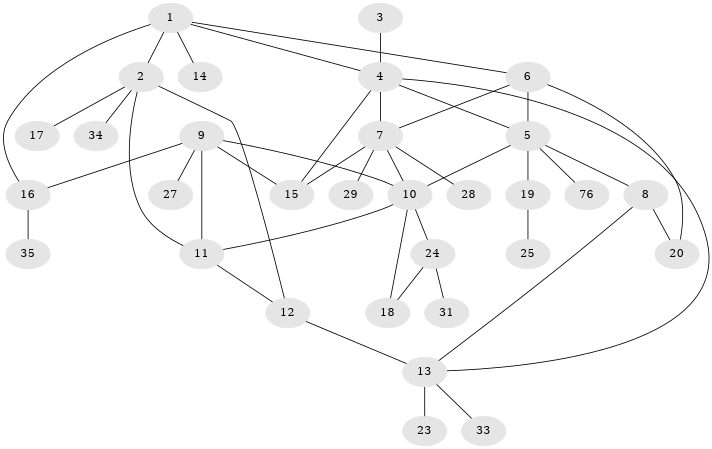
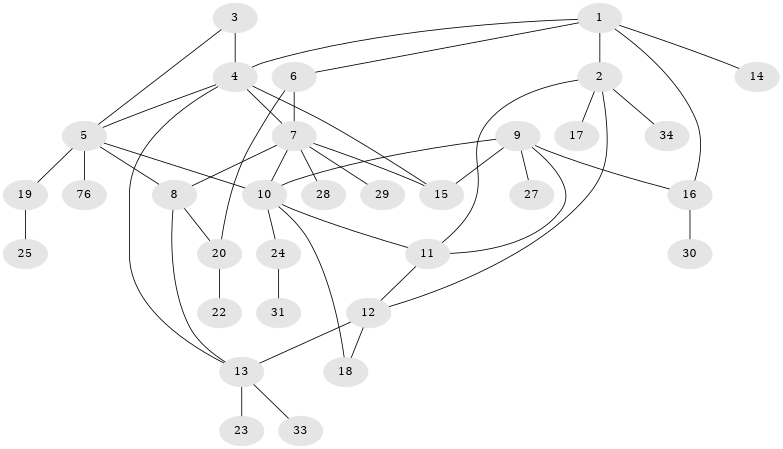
edge "6" -- "5": now "3" -- "5"
edge "7" -- "8": added
node "35": label "35" -> "30"
edge "24" -- "18": now "12" -- "18"
node "22": added
